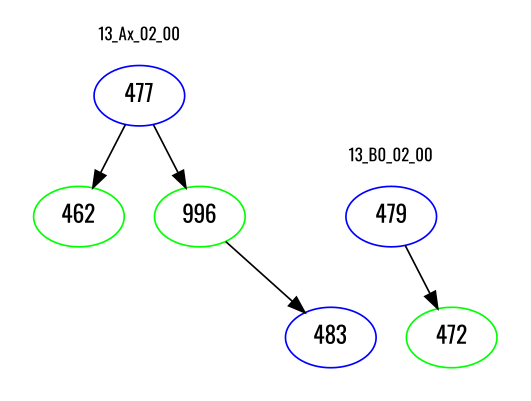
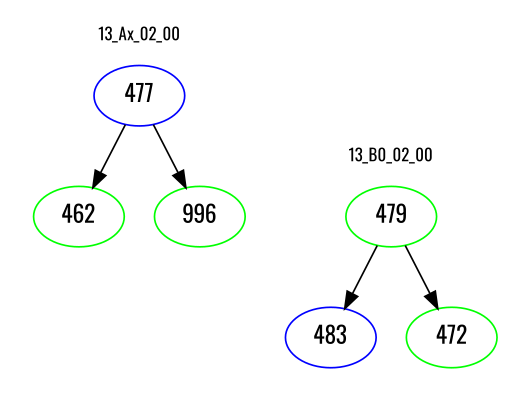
node "479": color blue -> green
edge "996" -> "483": now "479" -> "483"
